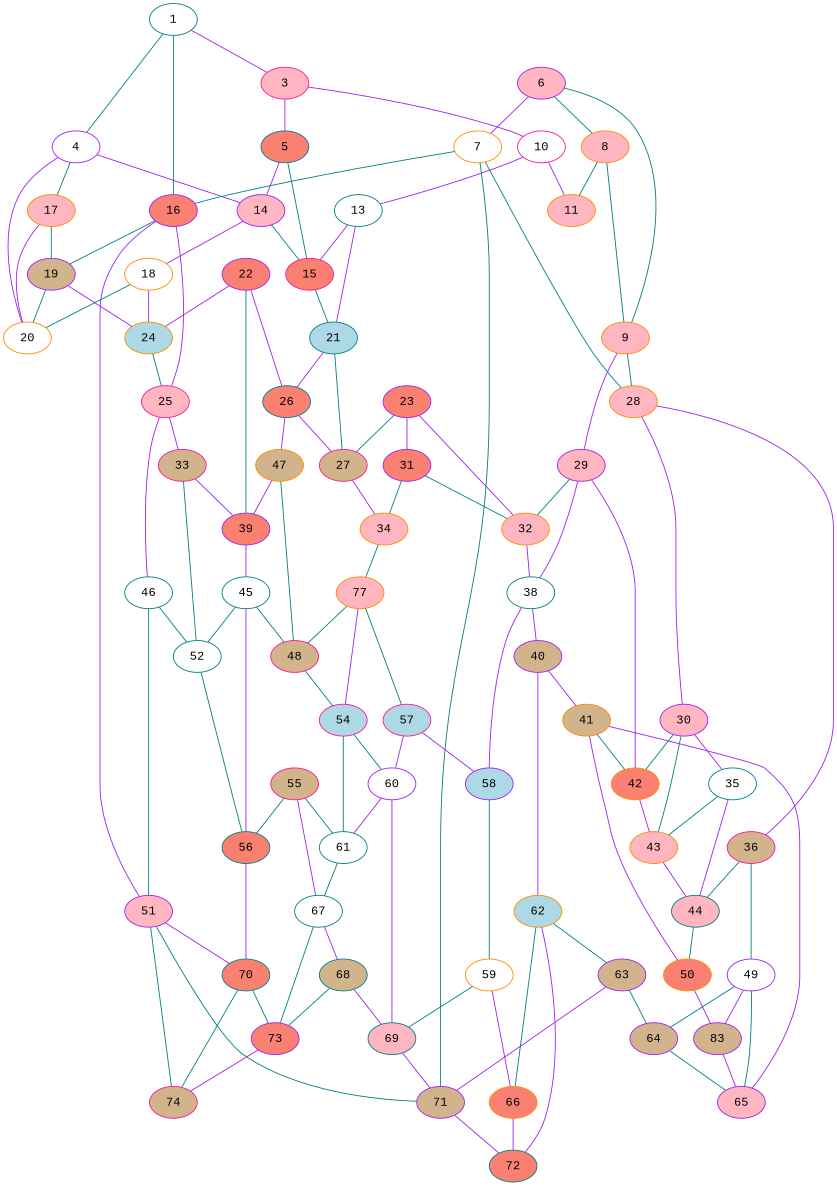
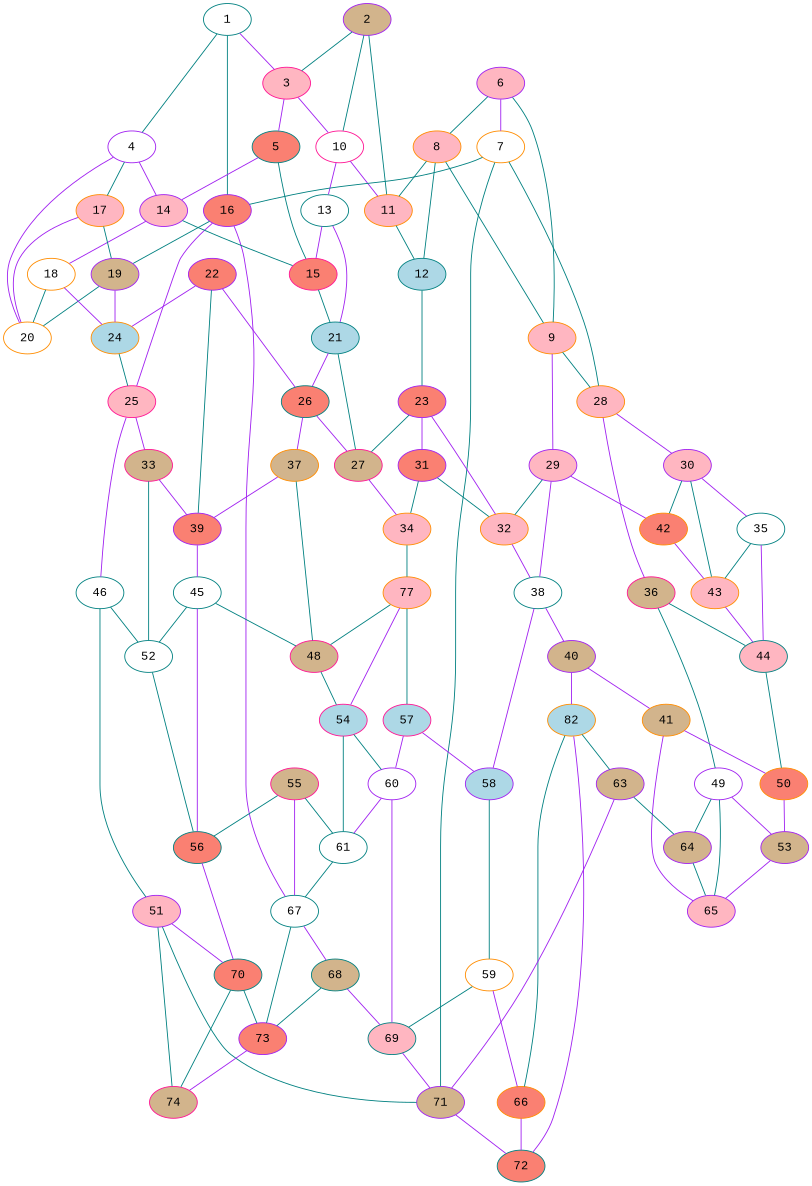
node "2": added
node "12": added
node "47": label "47" -> "37"
edge "16" -- "51": now "16" -- "67"
edge "41" -- "42": removed
node "62": label "62" -> "82"
node "83": label "83" -> "53"
